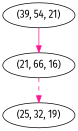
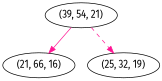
edge "(21, 66, 16)" -> "(25, 32, 19)": now "(39, 54, 21)" -> "(25, 32, 19)"
